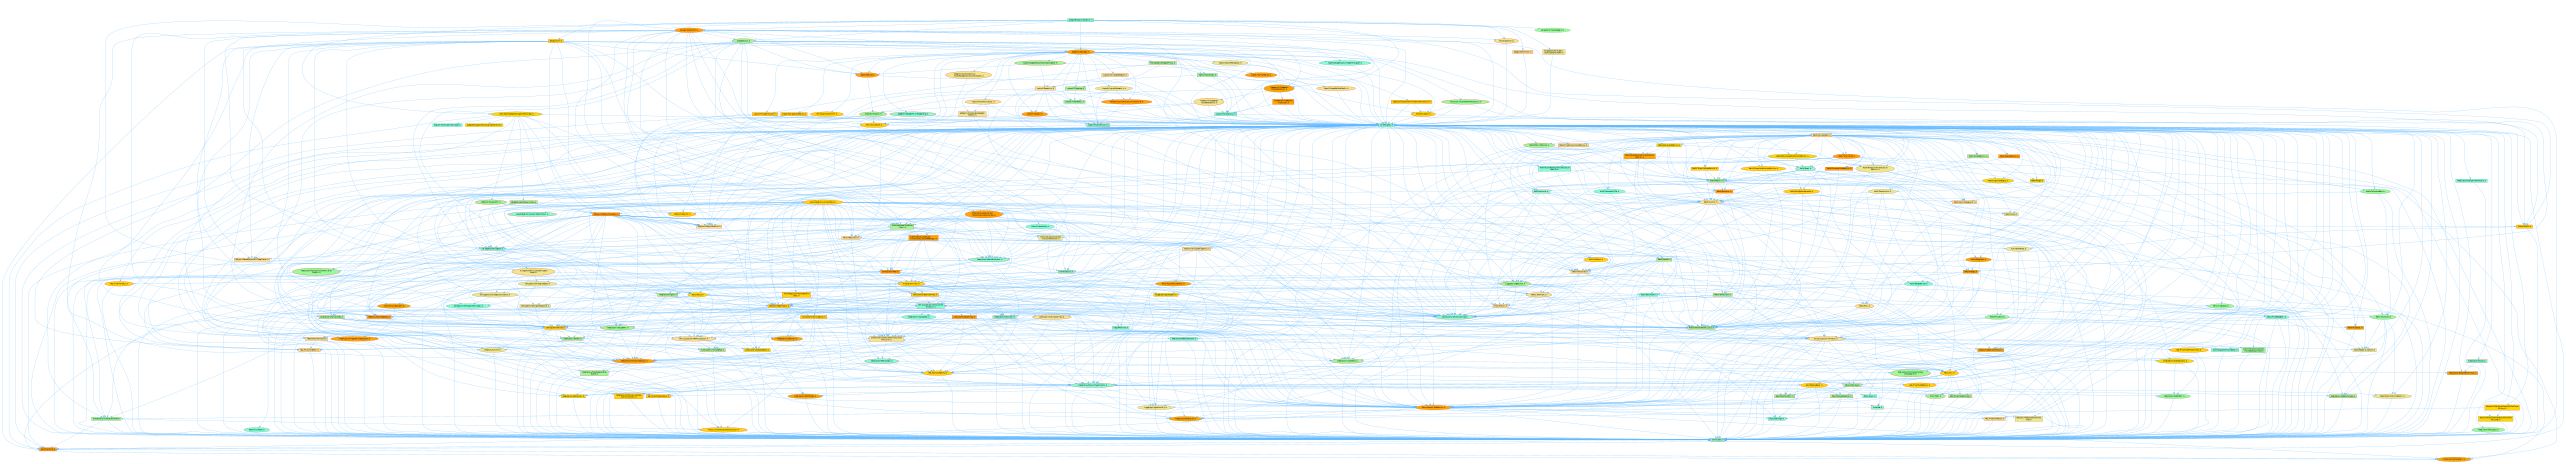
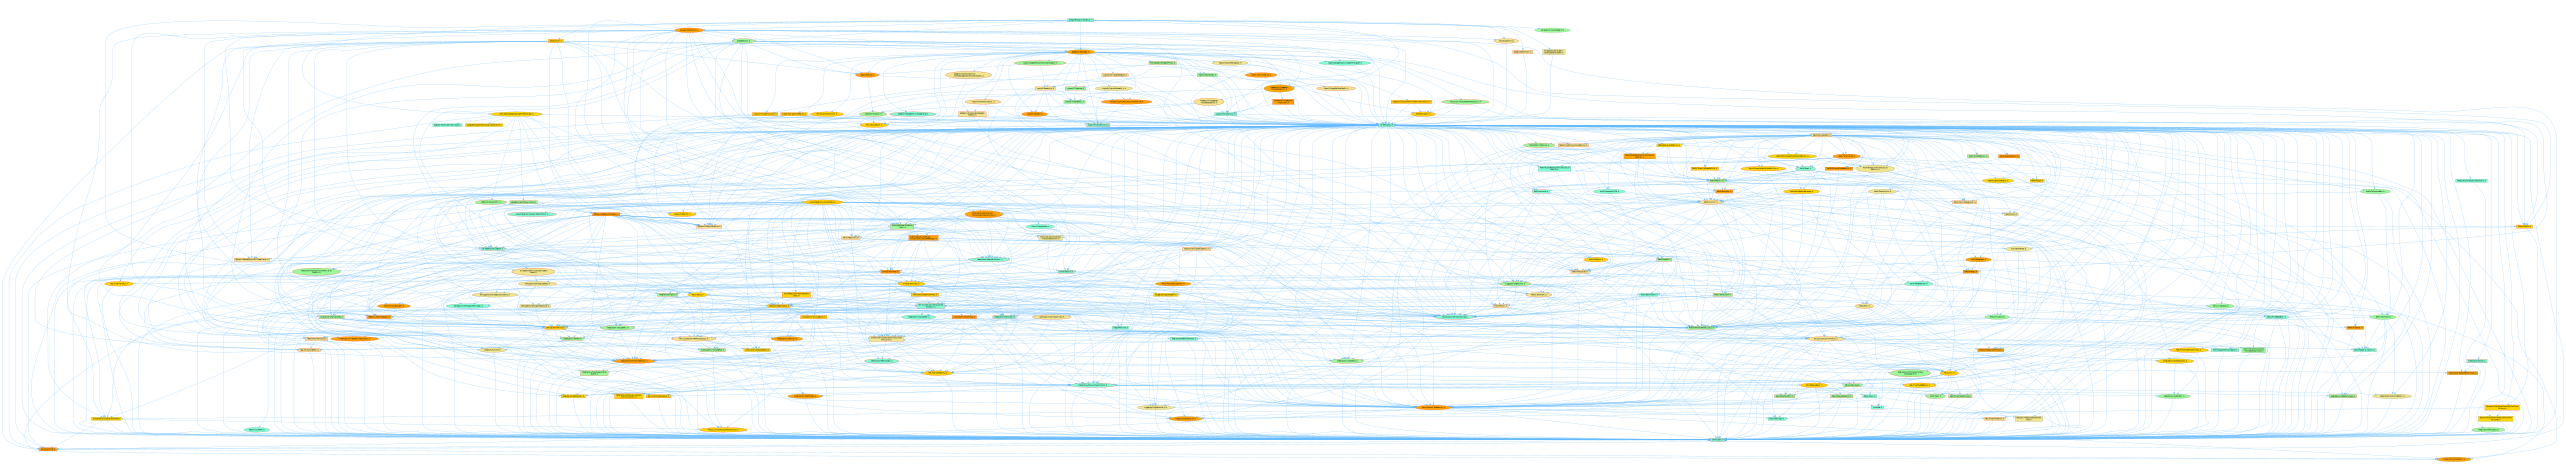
node "Math/NumericLimits.h": fillcolor khaki -> aquamarine
node "Containers/ContainersFwd.h": fillcolor palegreen -> gold
